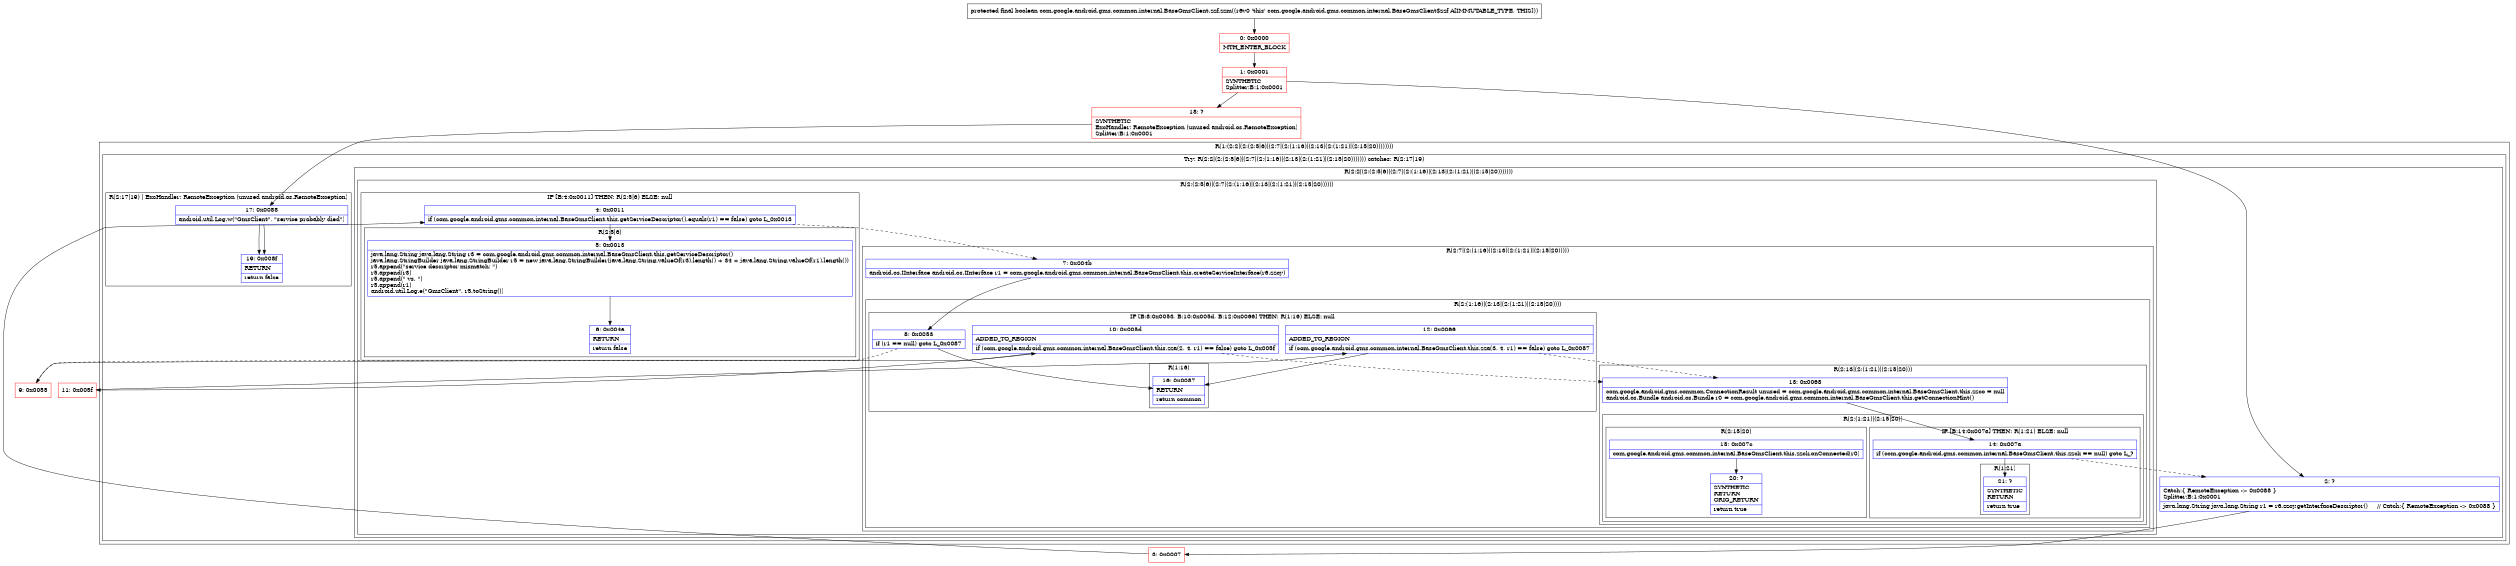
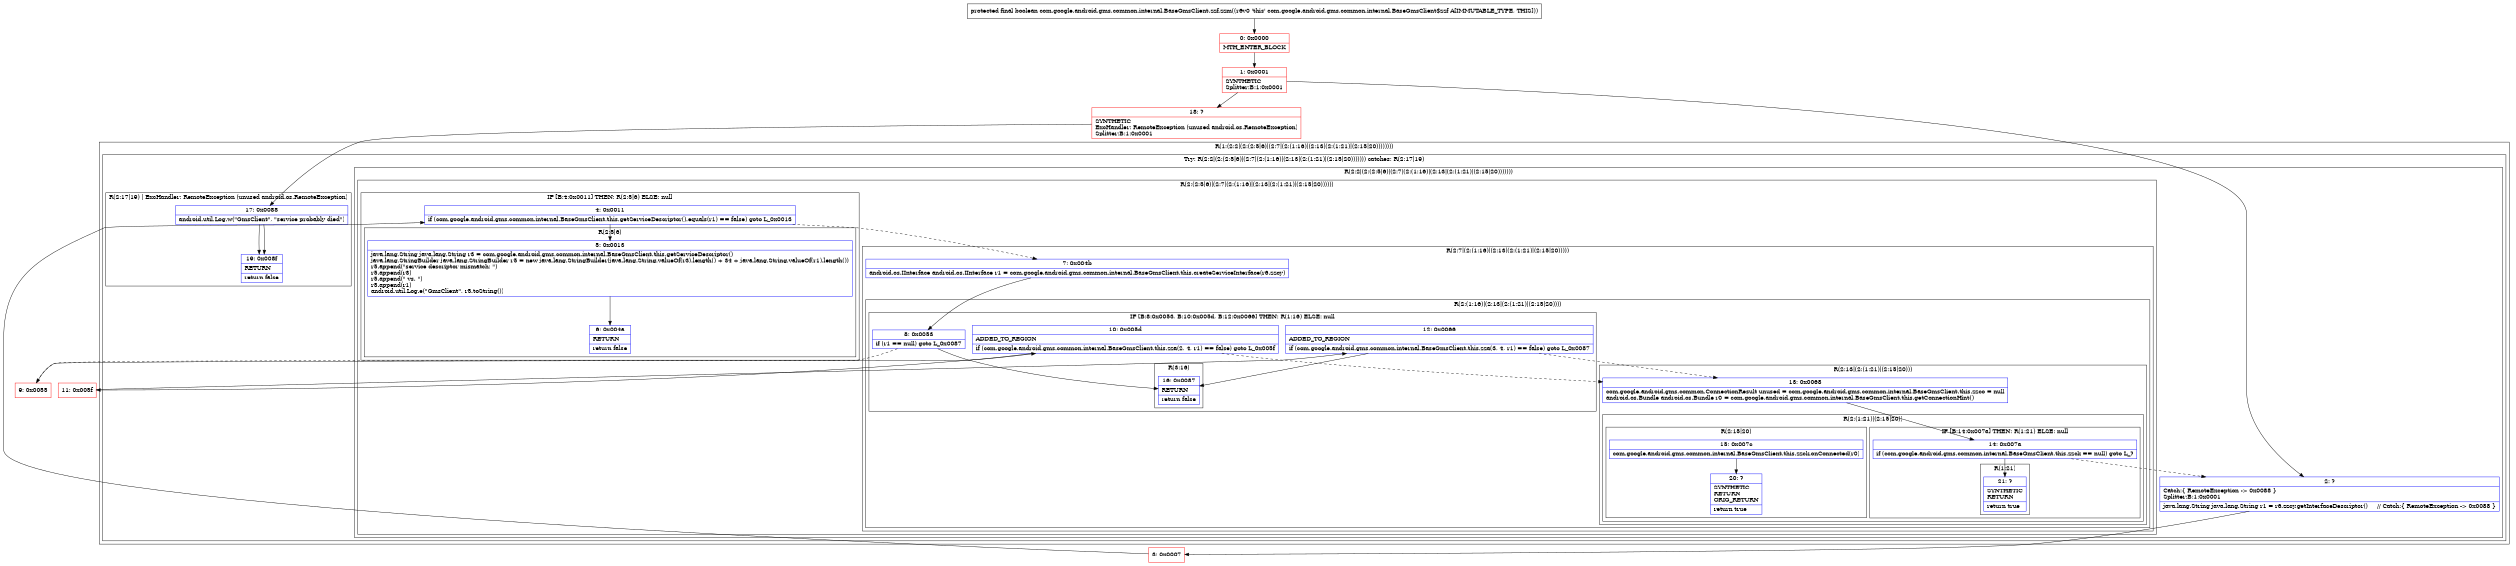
cluster "R(1:16)": label "R(1:16)" -> "R(3:16)"
node "16: 0x0087": text "return common" -> "return false"
